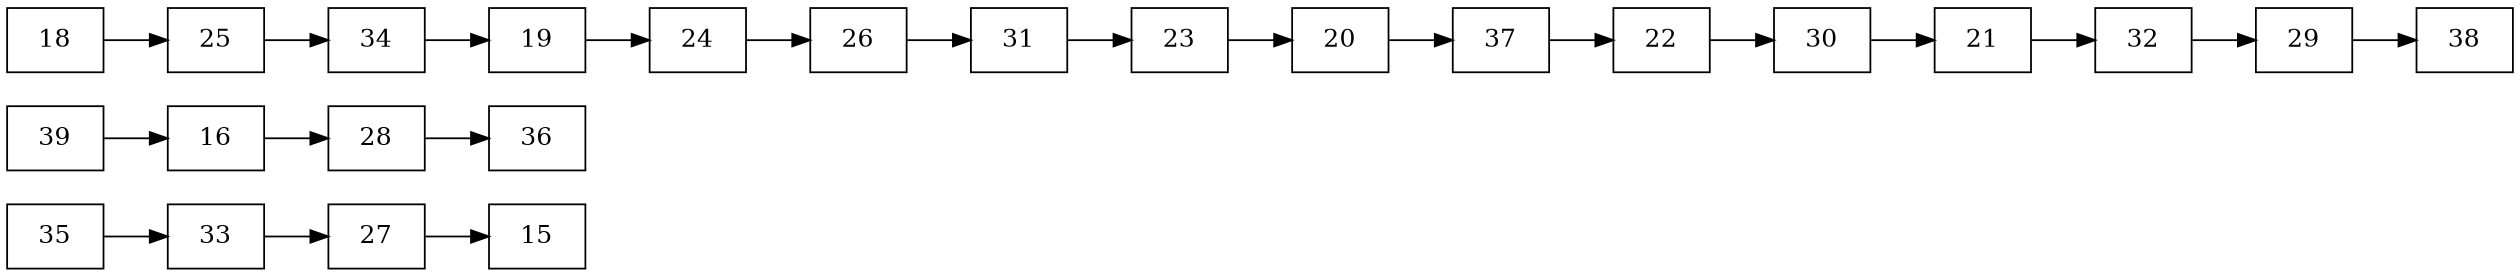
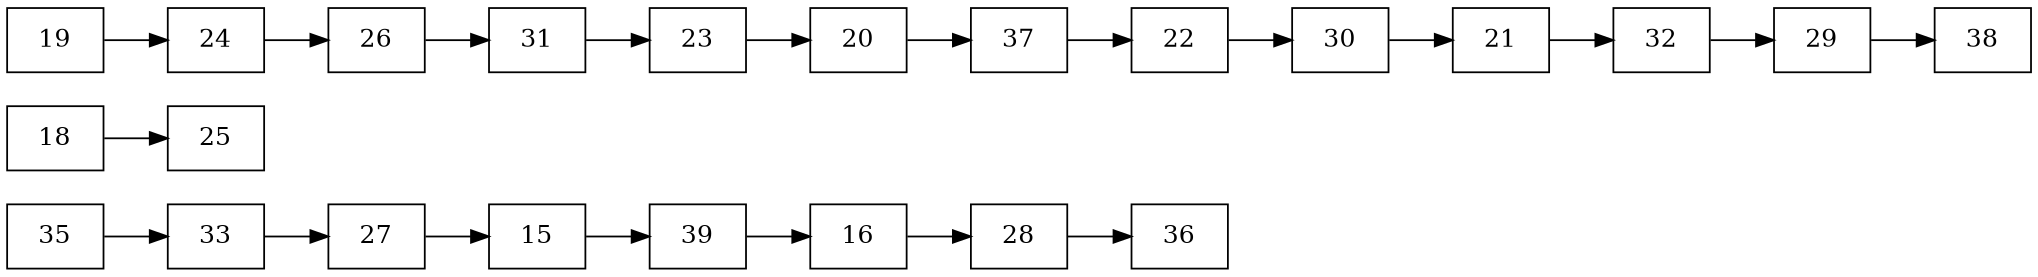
node "34": removed
edge "15" -> "39": added
